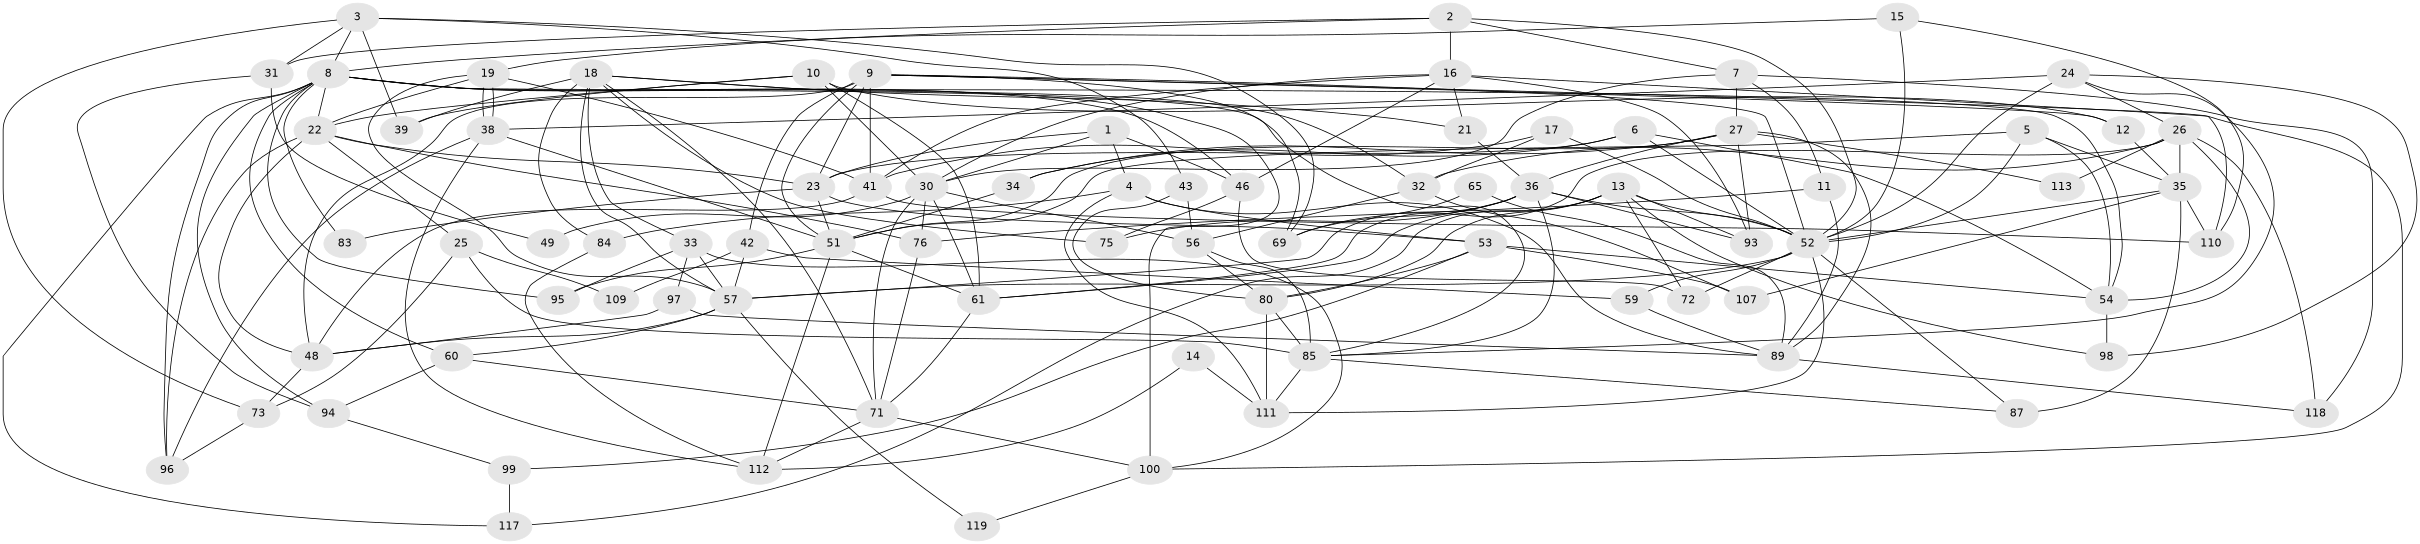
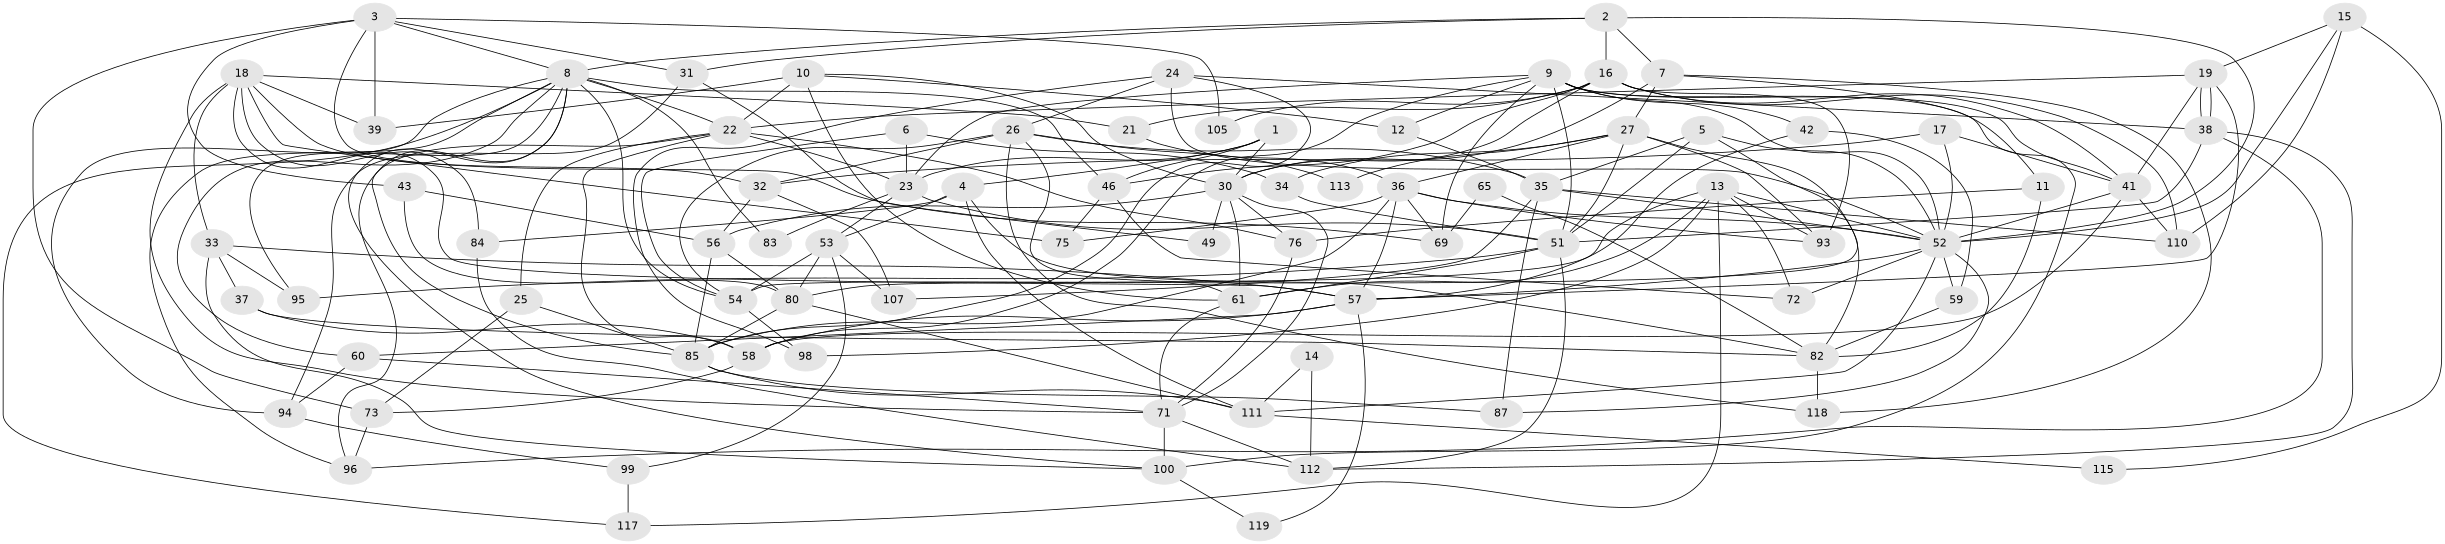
node "105": added
edge "6" -- "52": now "41" -- "52"
node "109": removed
node "97": label "97" -> "37"
node "48": label "48" -> "58"
node "89": label "89" -> "82"
node "115": added
